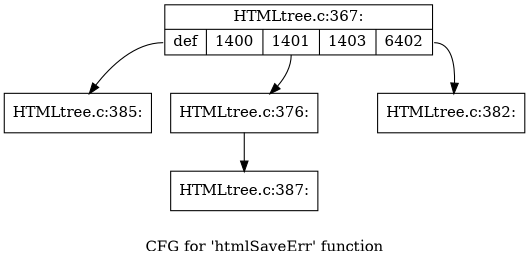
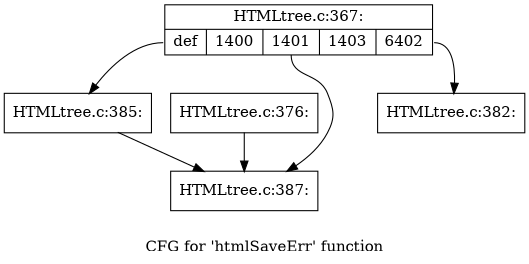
edge "HTMLtree.c:367:" -> "HTMLtree.c:376:": now "HTMLtree.c:367:" -> "HTMLtree.c:387:"
edge "HTMLtree.c:385:" -> "HTMLtree.c:387:": added
